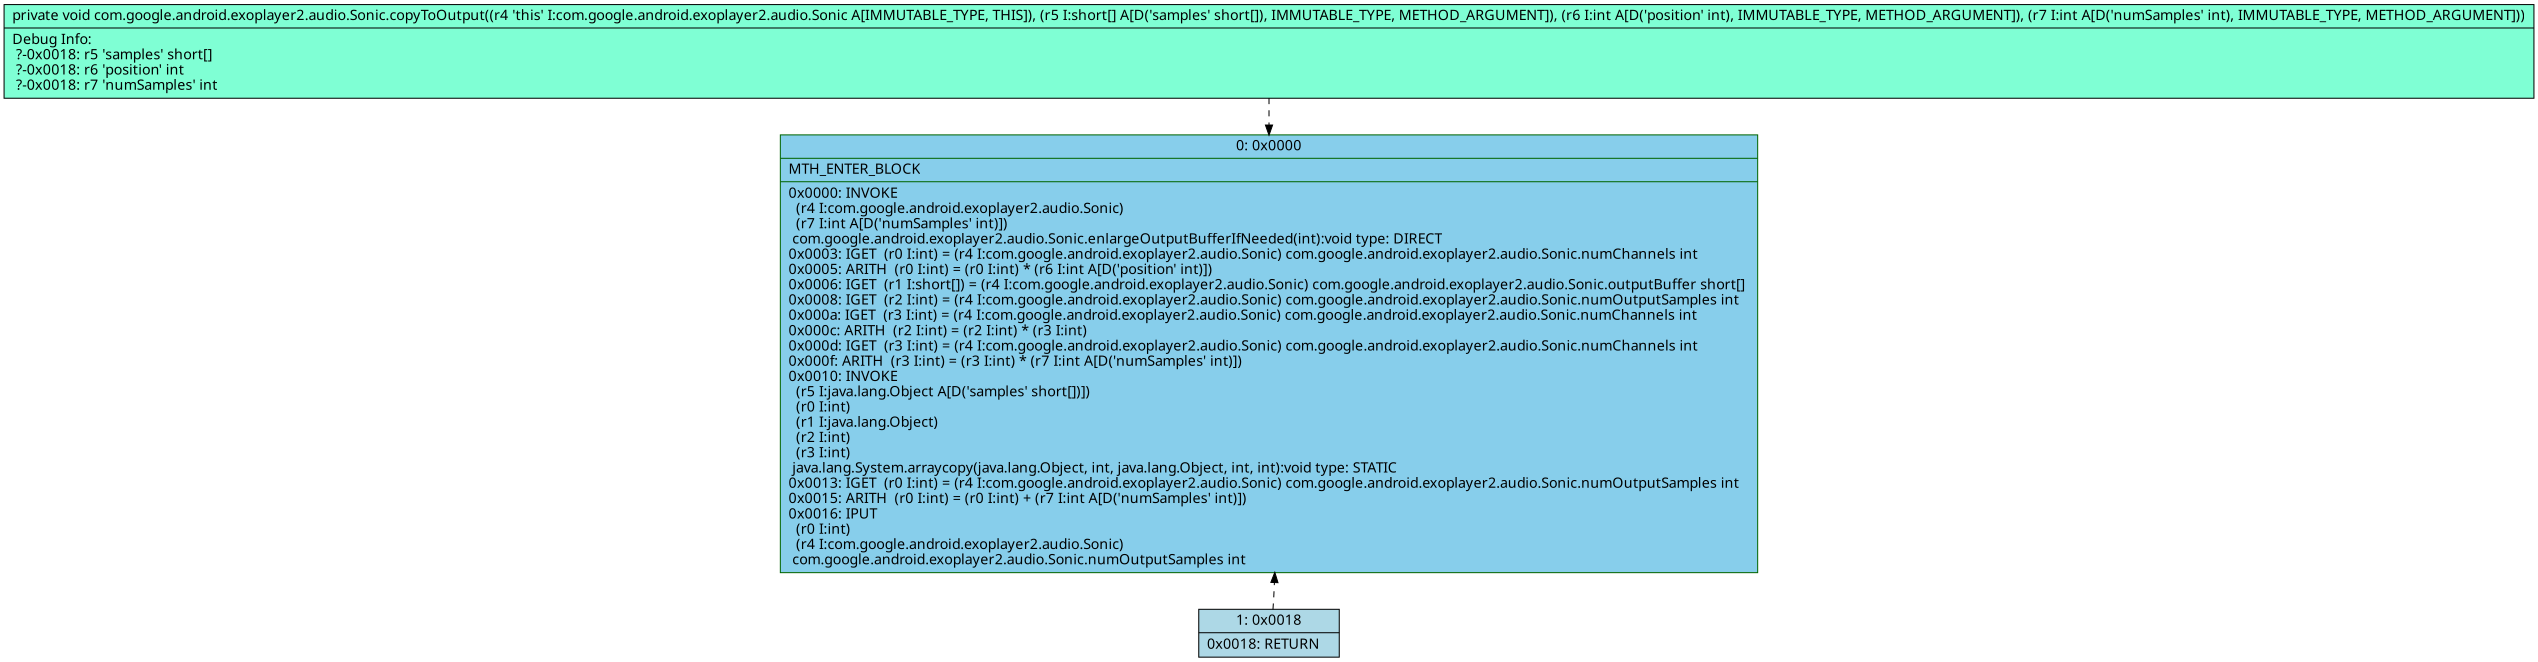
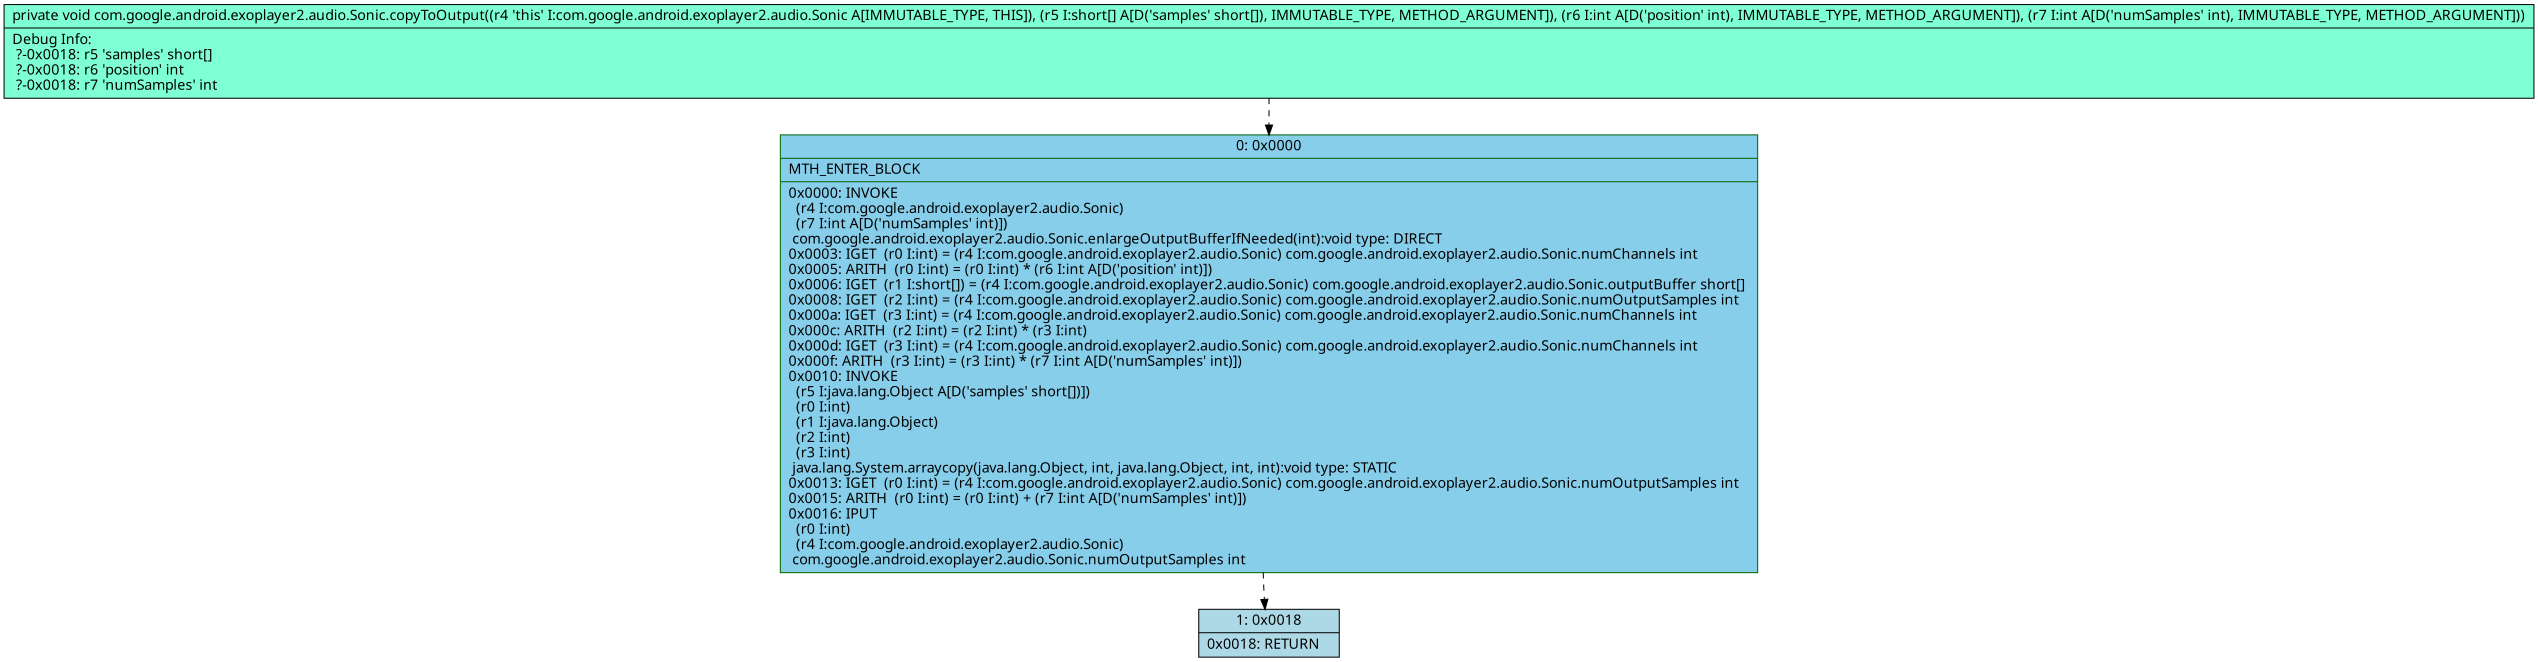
edge "1: 0x0018" -> "0: 0x0000": reversed
